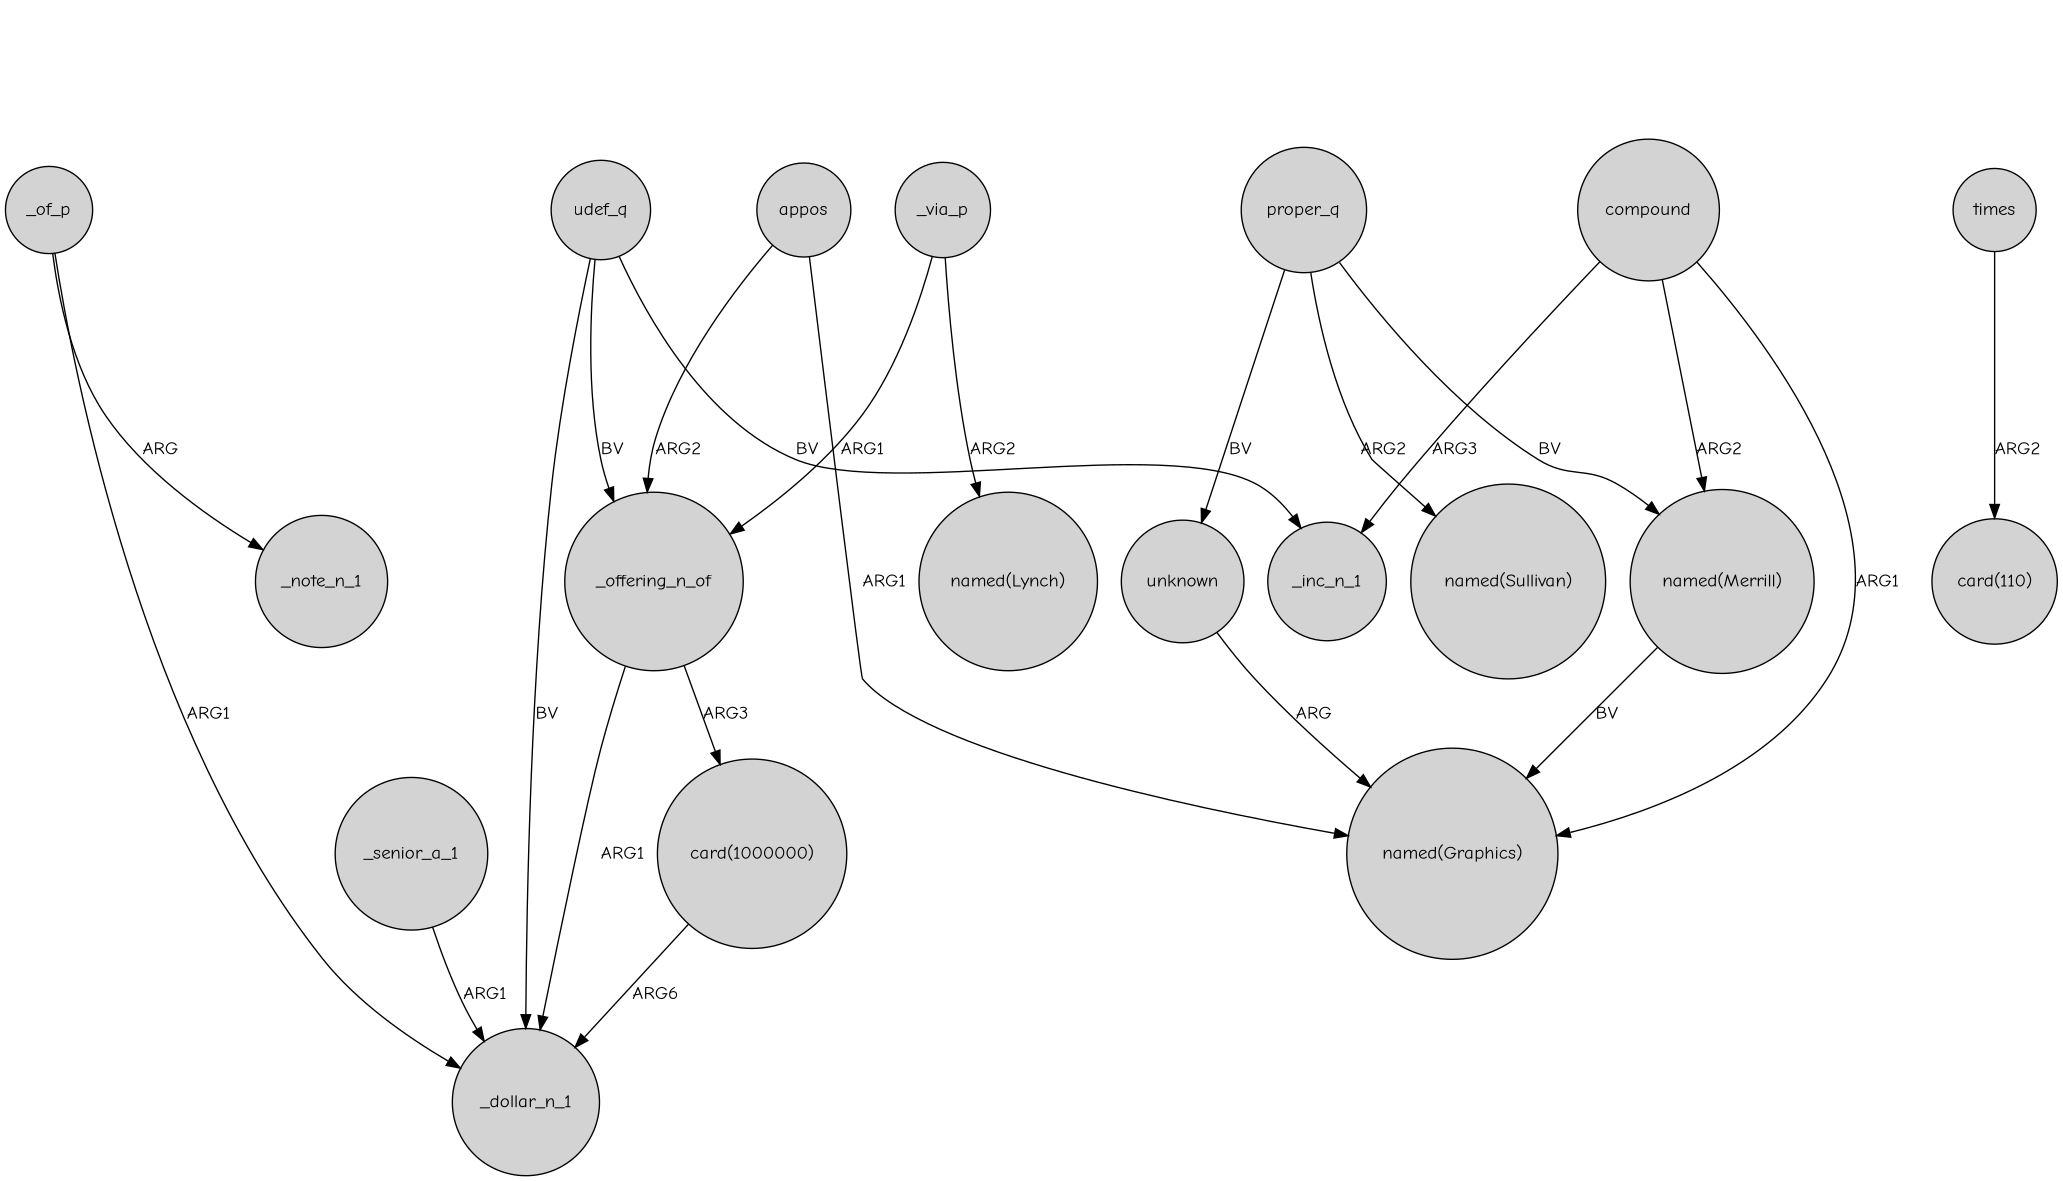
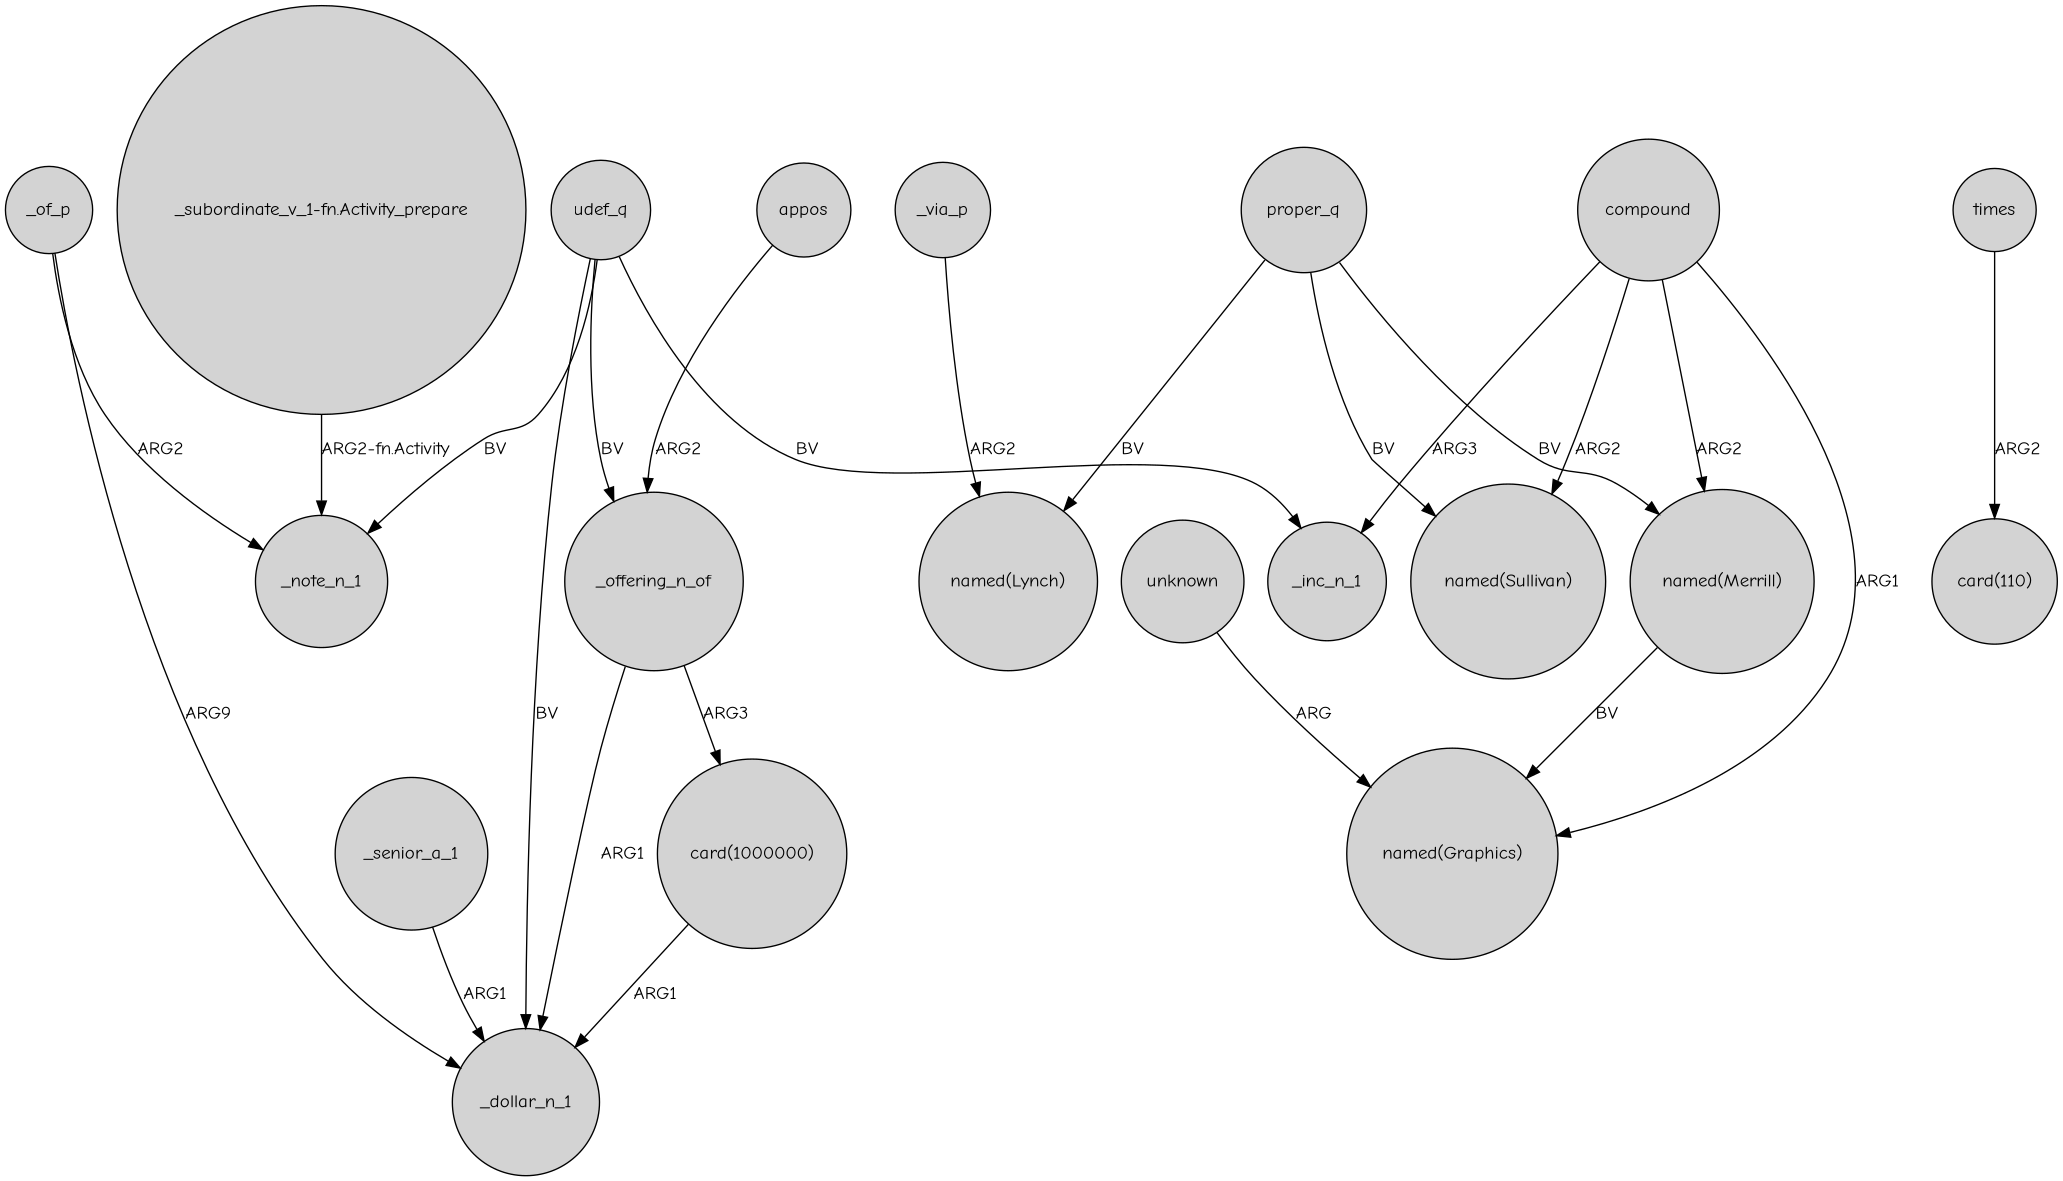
node "_subordinate_v_1-fn.Activity_prepare": added
edge "compound" -> "named(Sullivan)": added, label "ARG2"
edge "proper_q" -> "unknown": now "proper_q" -> "named(Lynch)"
edge "_via_p" -> "_offering_n_of": removed, label "ARG1"
edge "udef_q" -> "_note_n_1": added, label "BV"
edge "_of_p" -> "_note_n_1": label "ARG" -> "ARG2"
edge "proper_q" -> "named(Sullivan)": label "ARG2" -> "BV"
edge "appos" -> "named(Graphics)": removed, label "ARG1"
edge "_of_p" -> "_dollar_n_1": label "ARG1" -> "ARG9"
edge "card(1000000)" -> "_dollar_n_1": label "ARG6" -> "ARG1"
